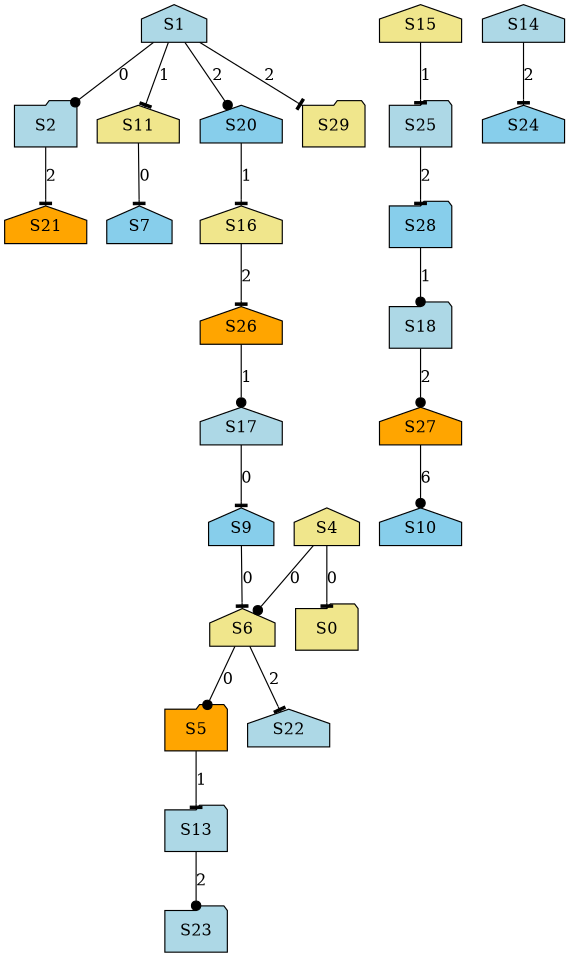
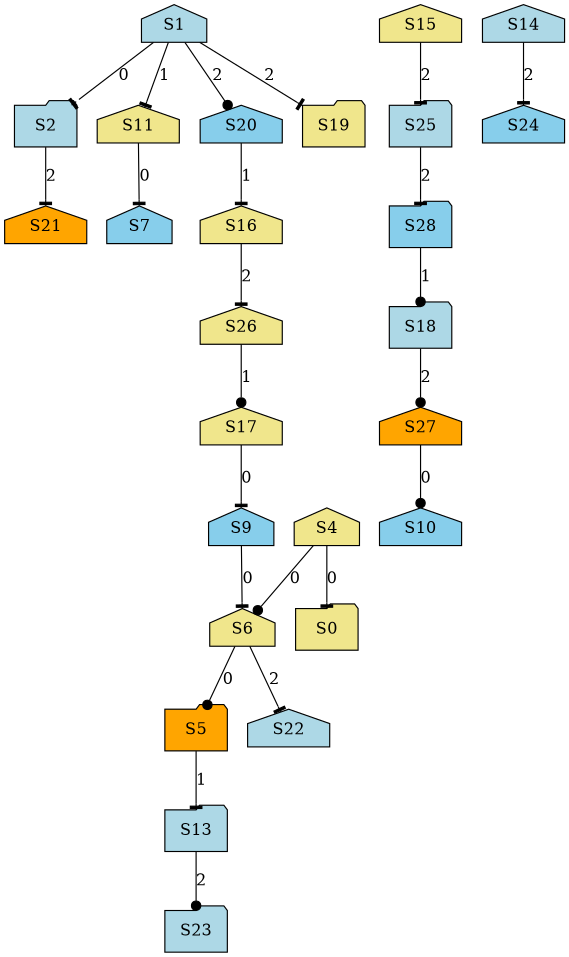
edge "S1" -> "S2": arrowhead dot -> tee
edge "S15" -> "S25": label "1" -> "2"
node "S29": label "S29" -> "S19"
node "S26": fillcolor orange -> khaki
node "S17": fillcolor lightblue -> khaki
edge "S27" -> "S10": label "6" -> "0"
